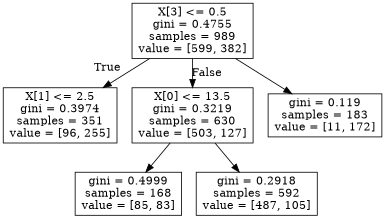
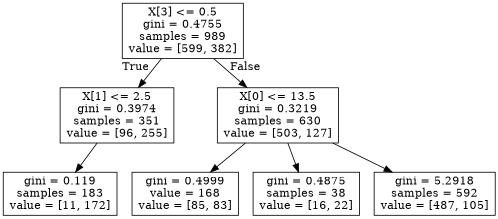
edge "X[3] <= 0.5 gini = 0.4755 samples = 989 value = [599, 382]" -> "gini = 0.119 samples = 183 value = [11, 172]": now "X[1] <= 2.5 gini = 0.3974 samples = 351 value = [96, 255]" -> "gini = 0.119 samples = 183 value = [11, 172]"
node "gini = 0.4999 samples = 168 value = [85, 83]": label "gini = 0.4999 samples = 168 value = [85, 83]" -> "gini = 0.4999 value = 168 value = [85, 83]"
node "gini = 0.2918 samples = 592 value = [487, 105]": label "gini = 0.2918 samples = 592 value = [487, 105]" -> "gini = 5.2918 samples = 592 value = [487, 105]"
node "gini = 0.4875 samples = 38 value = [16, 22]": added
